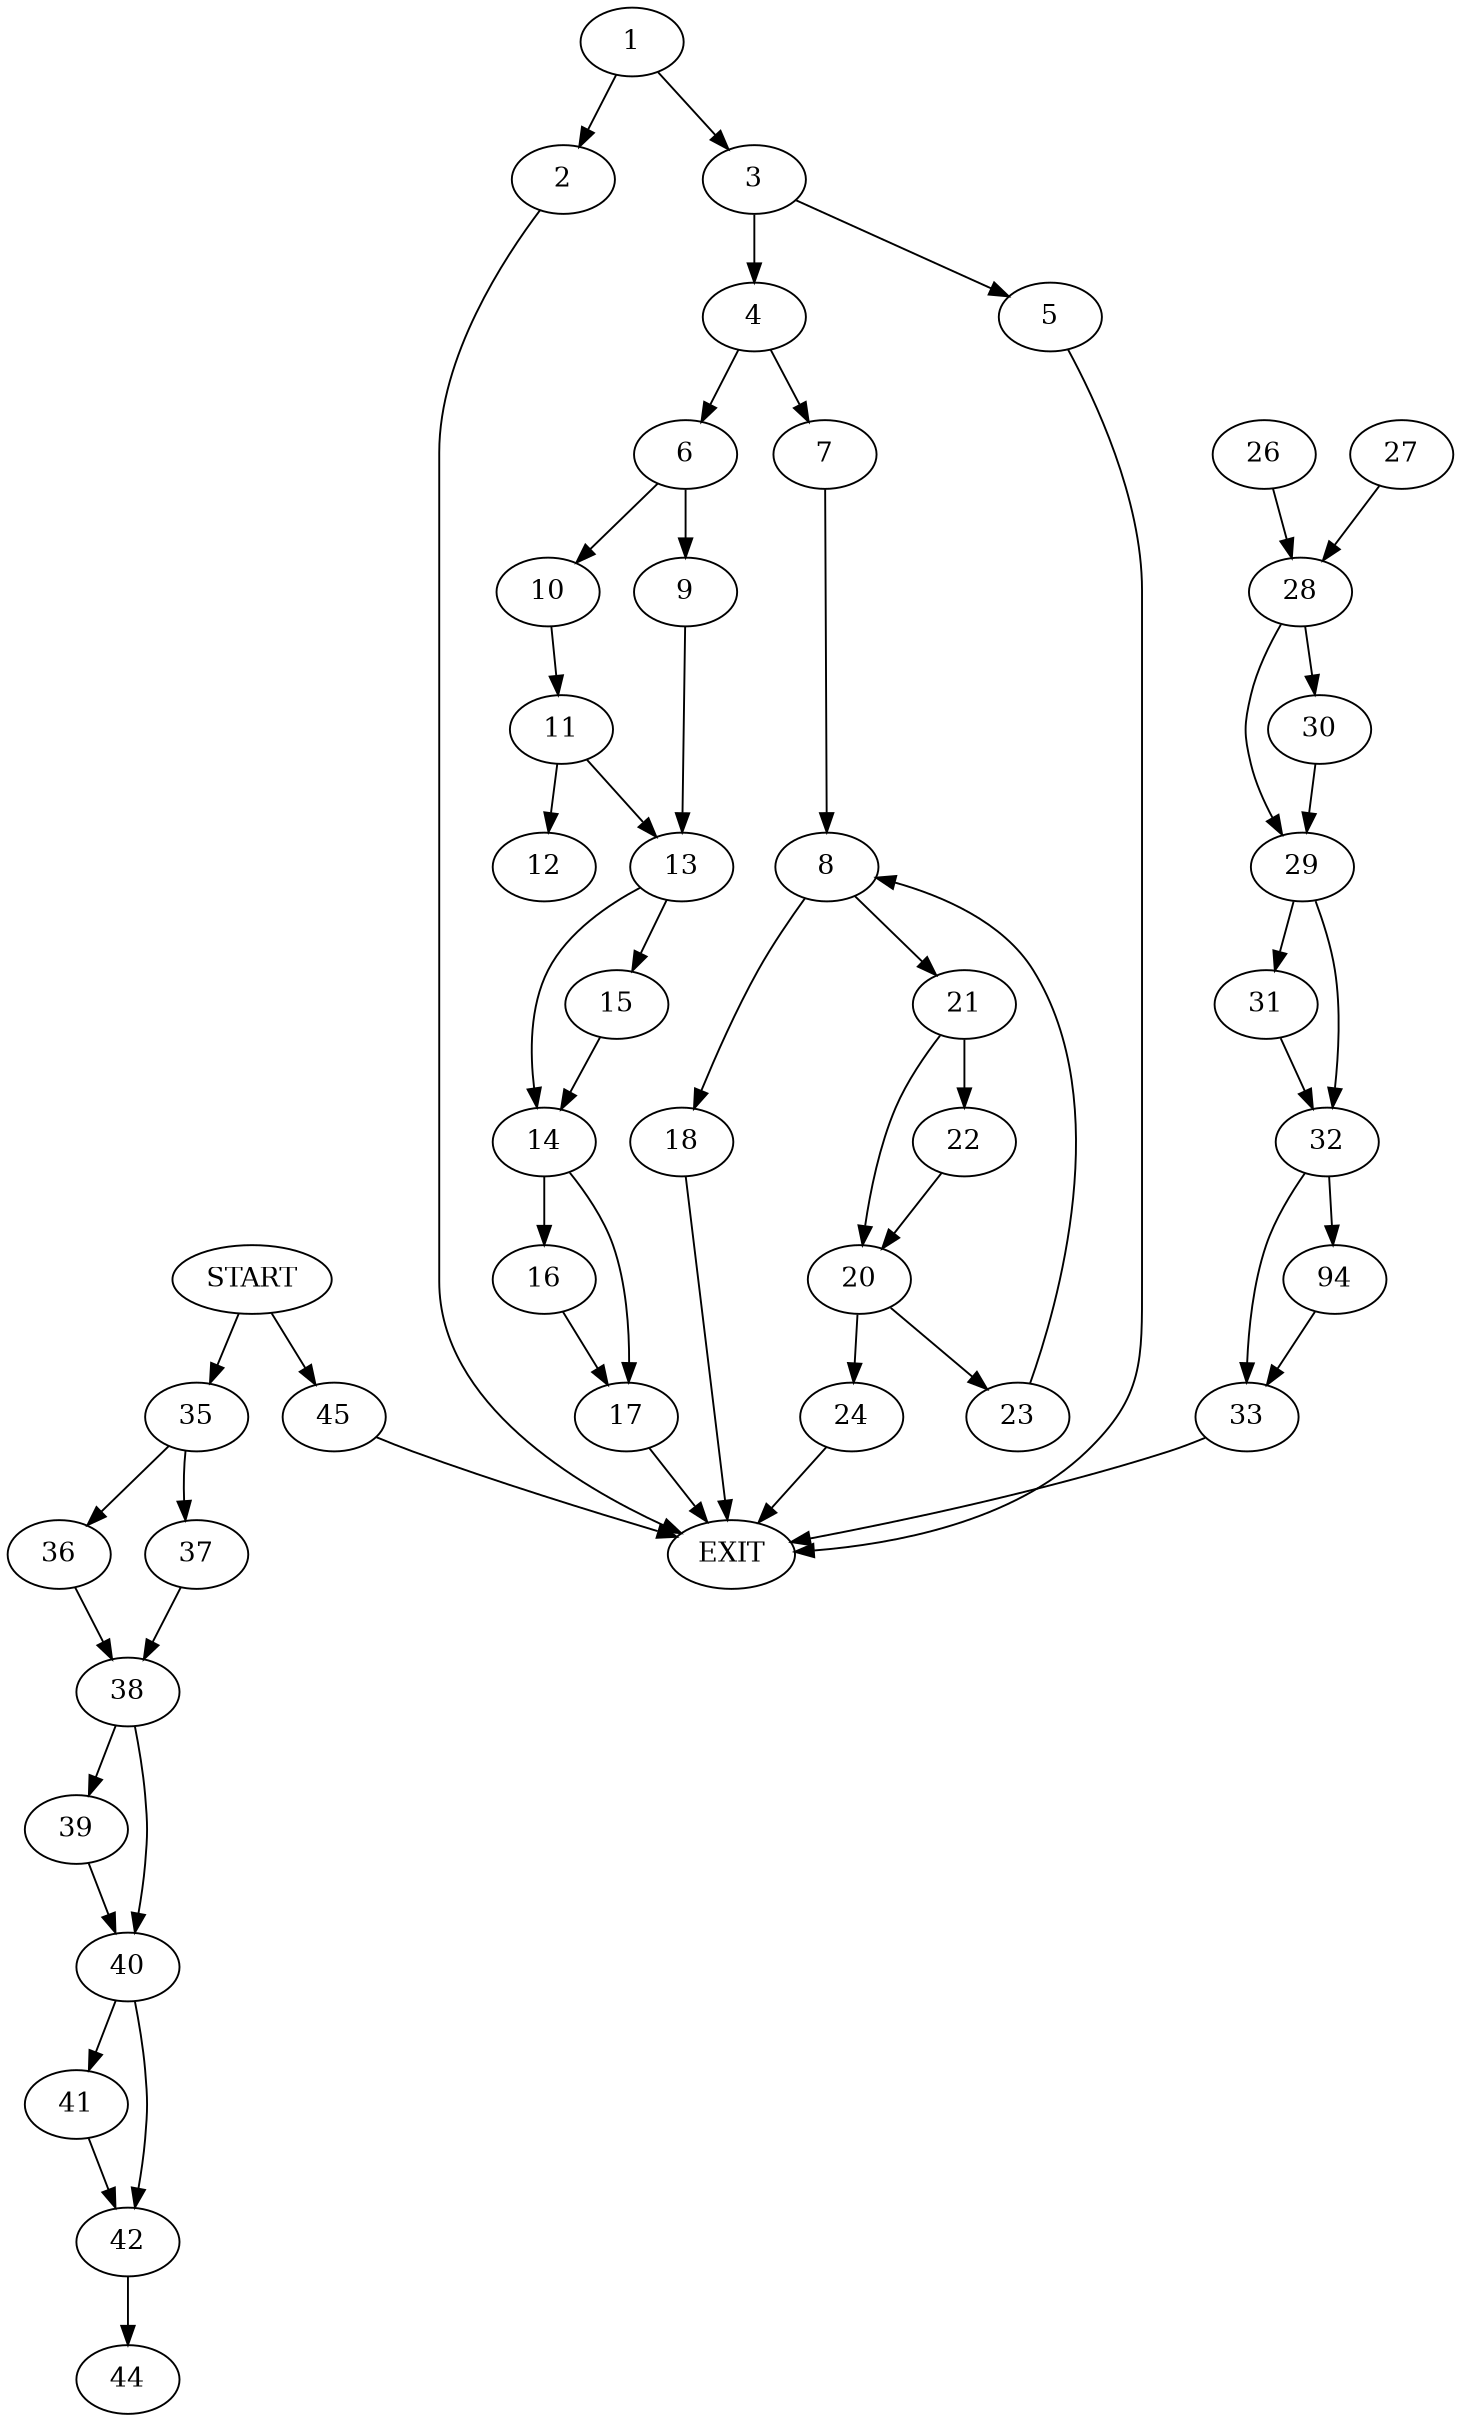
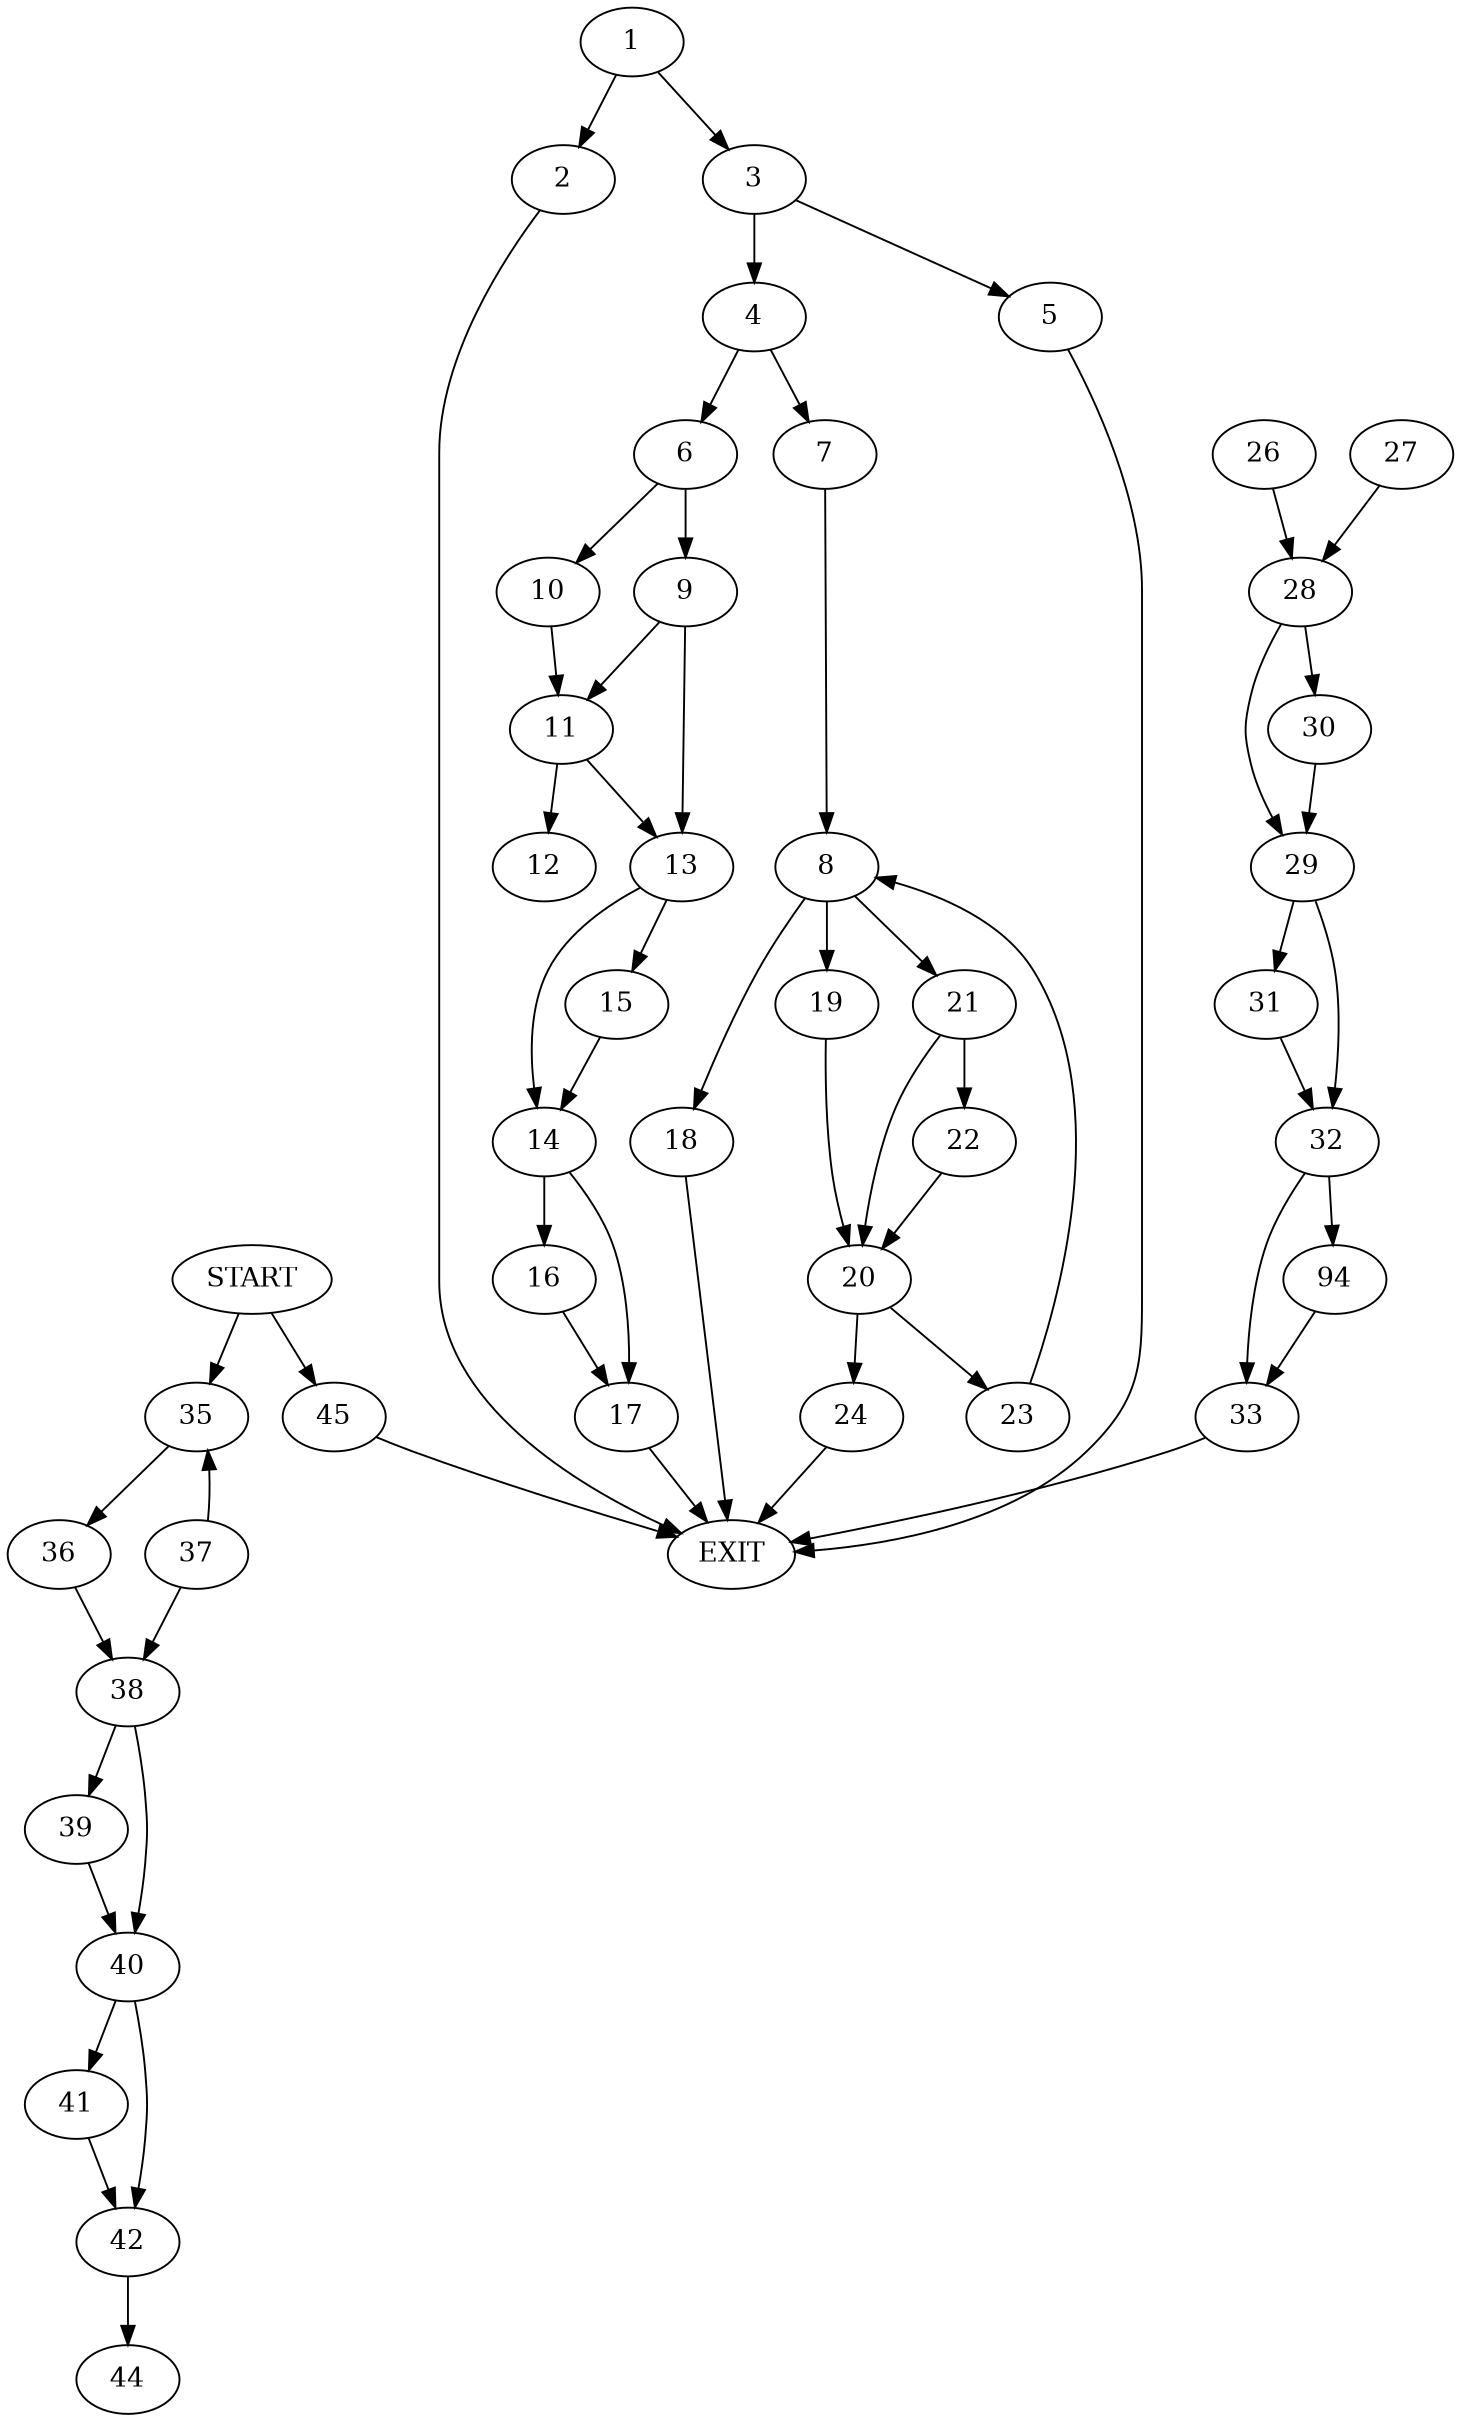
edge "9" -> "11": added
node "19": added
edge "35" -> "37": reversed
